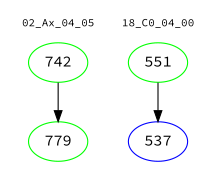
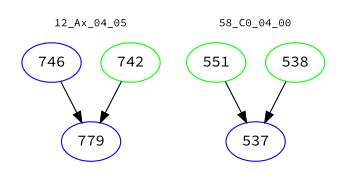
cluster "02_Ax_04_05": label "02_Ax_04_05" -> "12_Ax_04_05"
cluster "18_C0_04_00": label "18_C0_04_00" -> "58_C0_04_00"
node "746": added
node "538": added
node "779": color green -> blue
